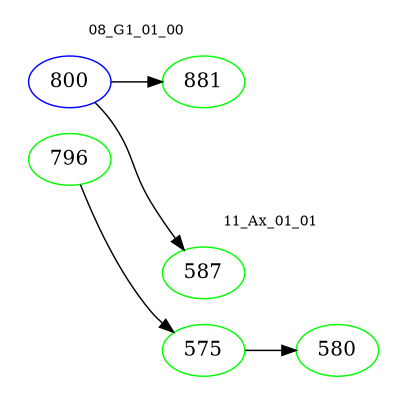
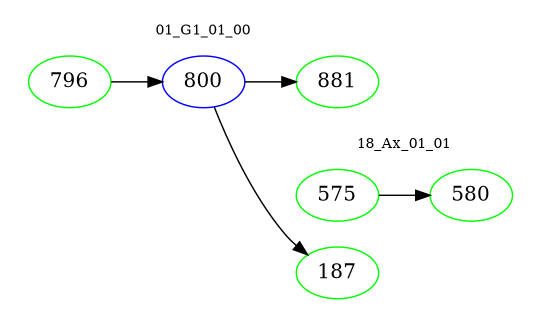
cluster "08_G1_01_00": label "08_G1_01_00" -> "01_G1_01_00"
cluster "11_Ax_01_01": label "11_Ax_01_01" -> "18_Ax_01_01"
edge "796" -> "575": now "796" -> "800"
node "587": label "587" -> "187"
